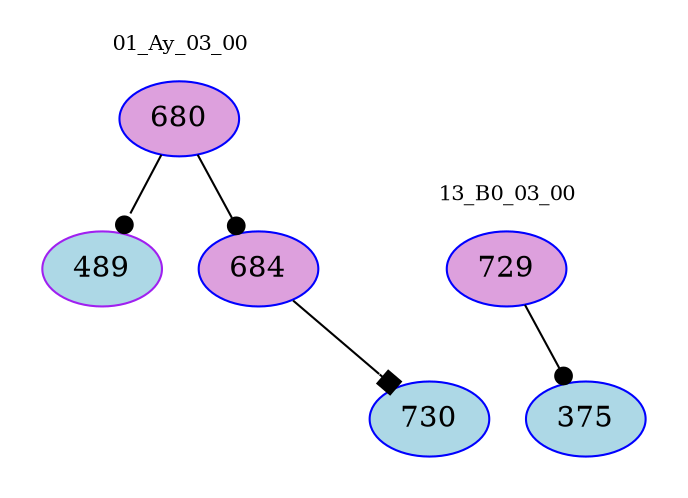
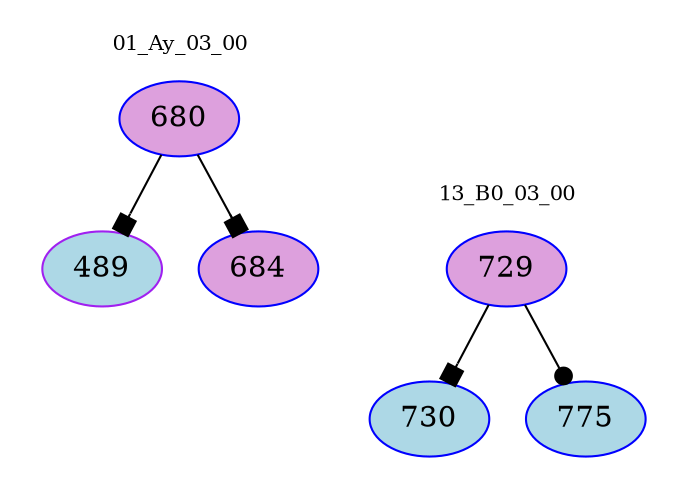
edge "680" -> "489": arrowhead dot -> box
edge "680" -> "684": arrowhead dot -> box
edge "684" -> "730": now "729" -> "730"
node "375": label "375" -> "775"
